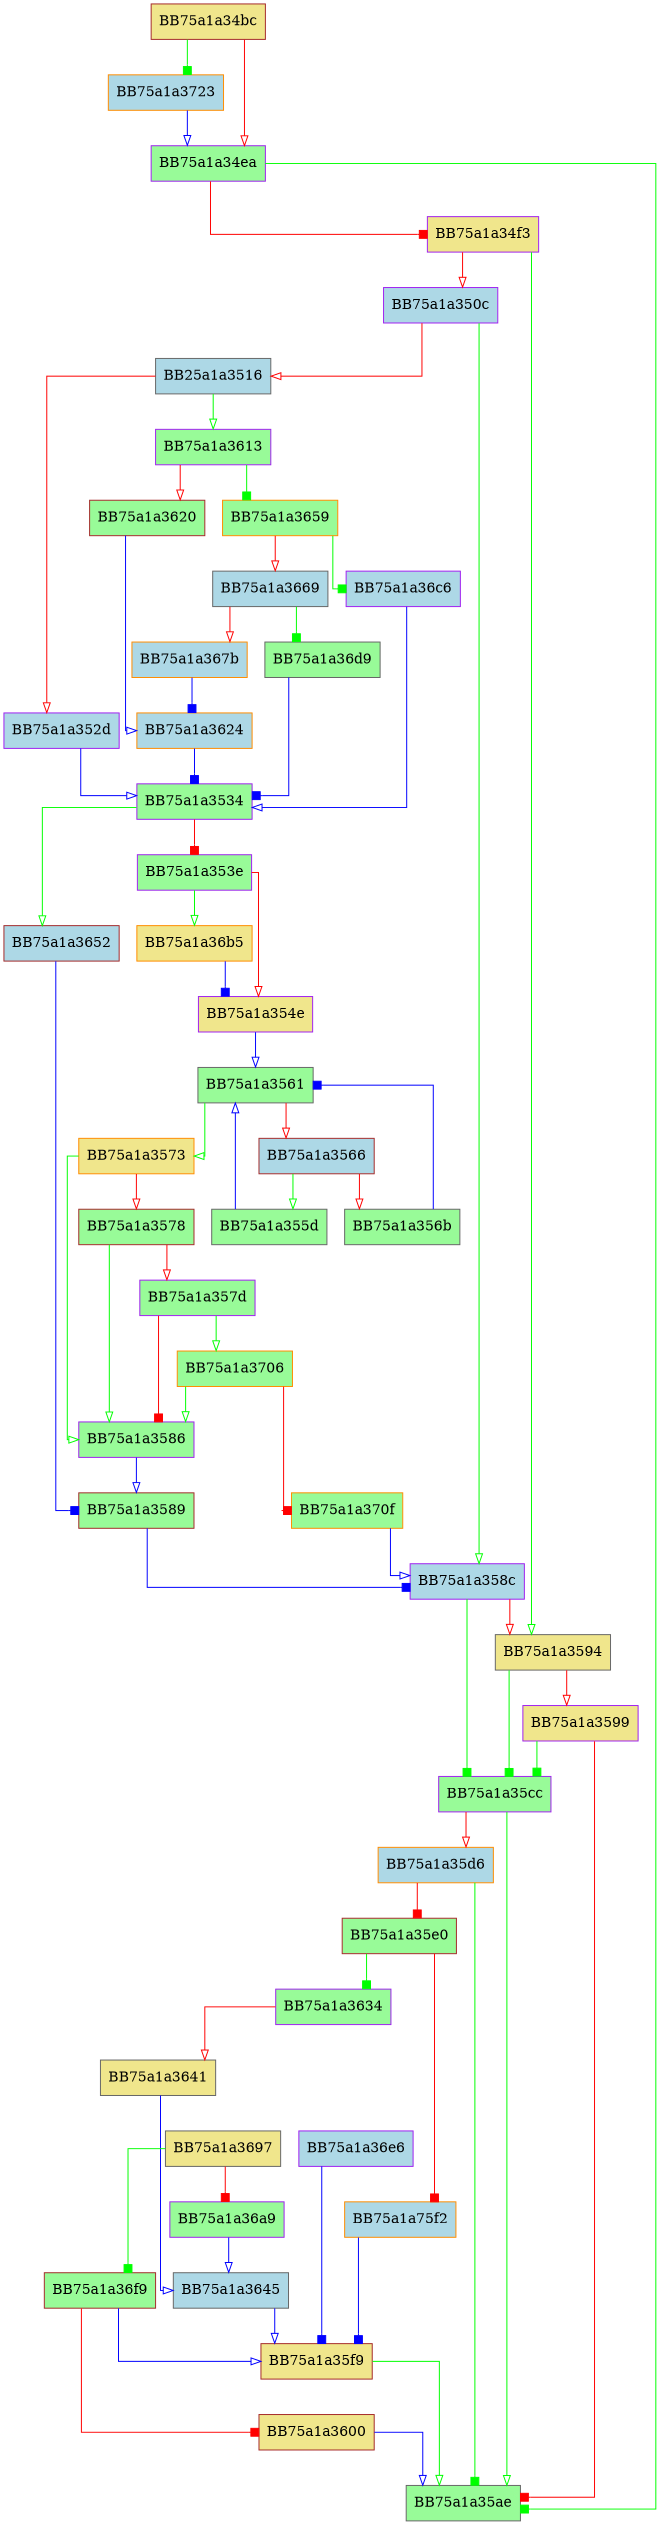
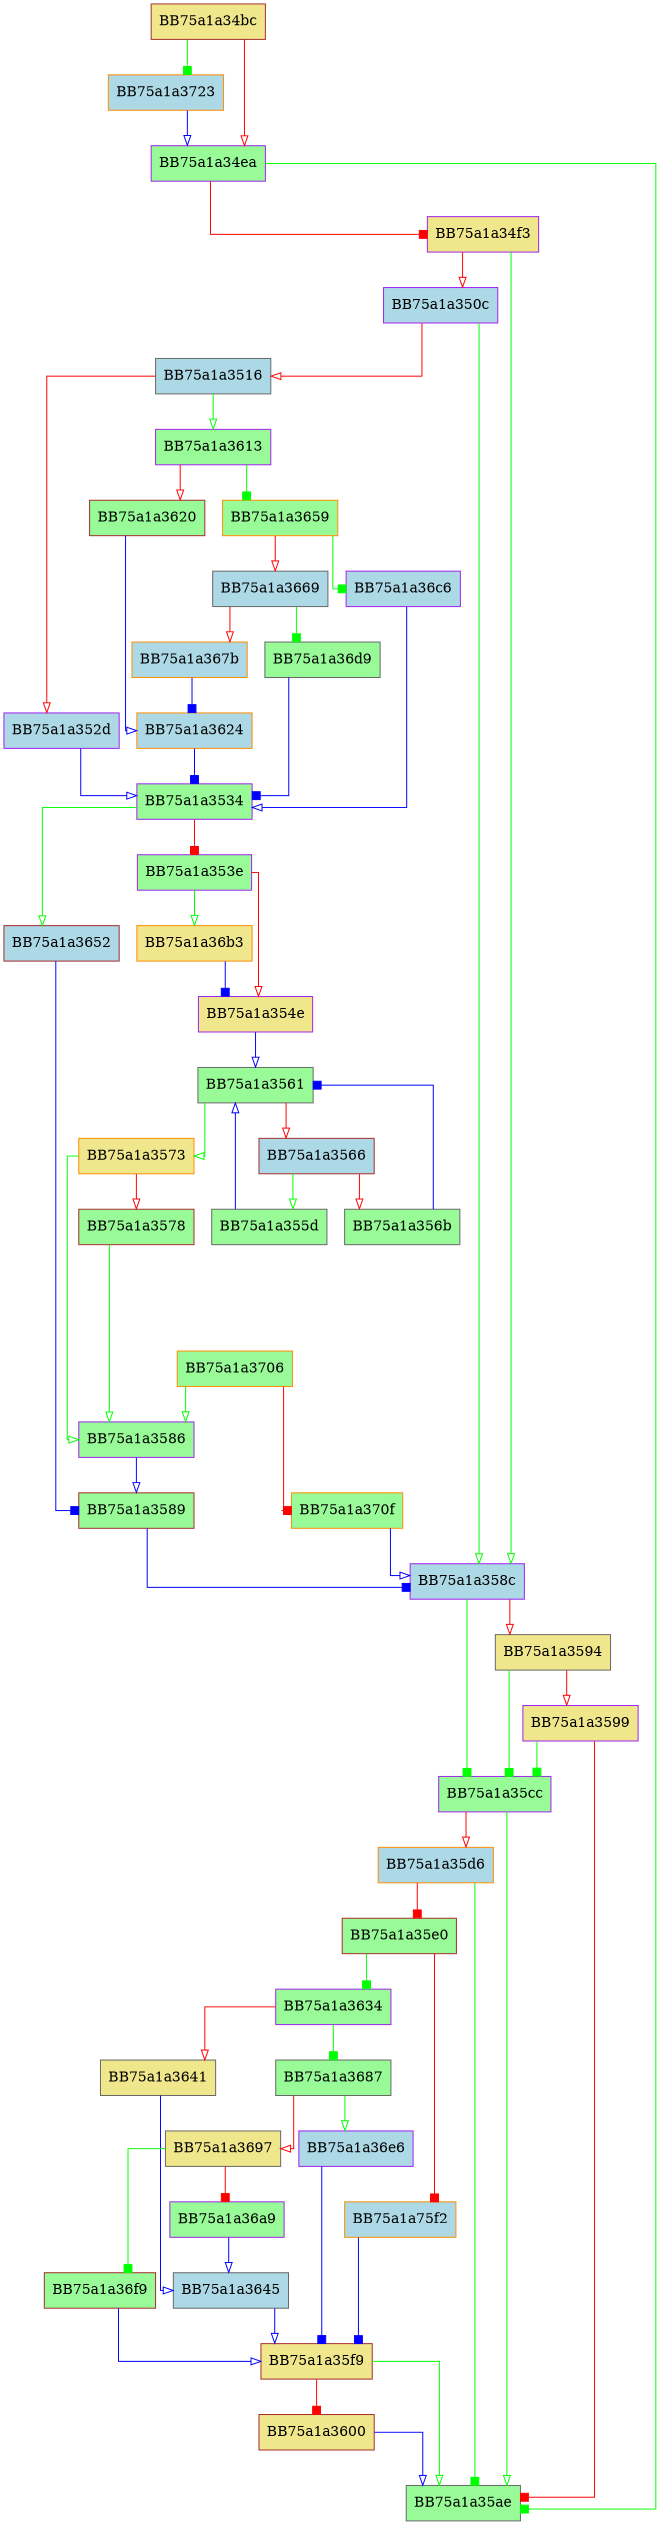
node "BB25a1a3516": label "BB25a1a3516" -> "BB75a1a3516"
edge "BB75a1a34f3" -> "BB75a1a3594": now "BB75a1a34f3" -> "BB75a1a358c"
node "BB75a1a36b5": label "BB75a1a36b5" -> "BB75a1a36b3"
node "BB75a1a357d": removed
node "BB75a1a3687": added
edge "BB75a1a36f9" -> "BB75a1a3600": now "BB75a1a35f9" -> "BB75a1a3600"
